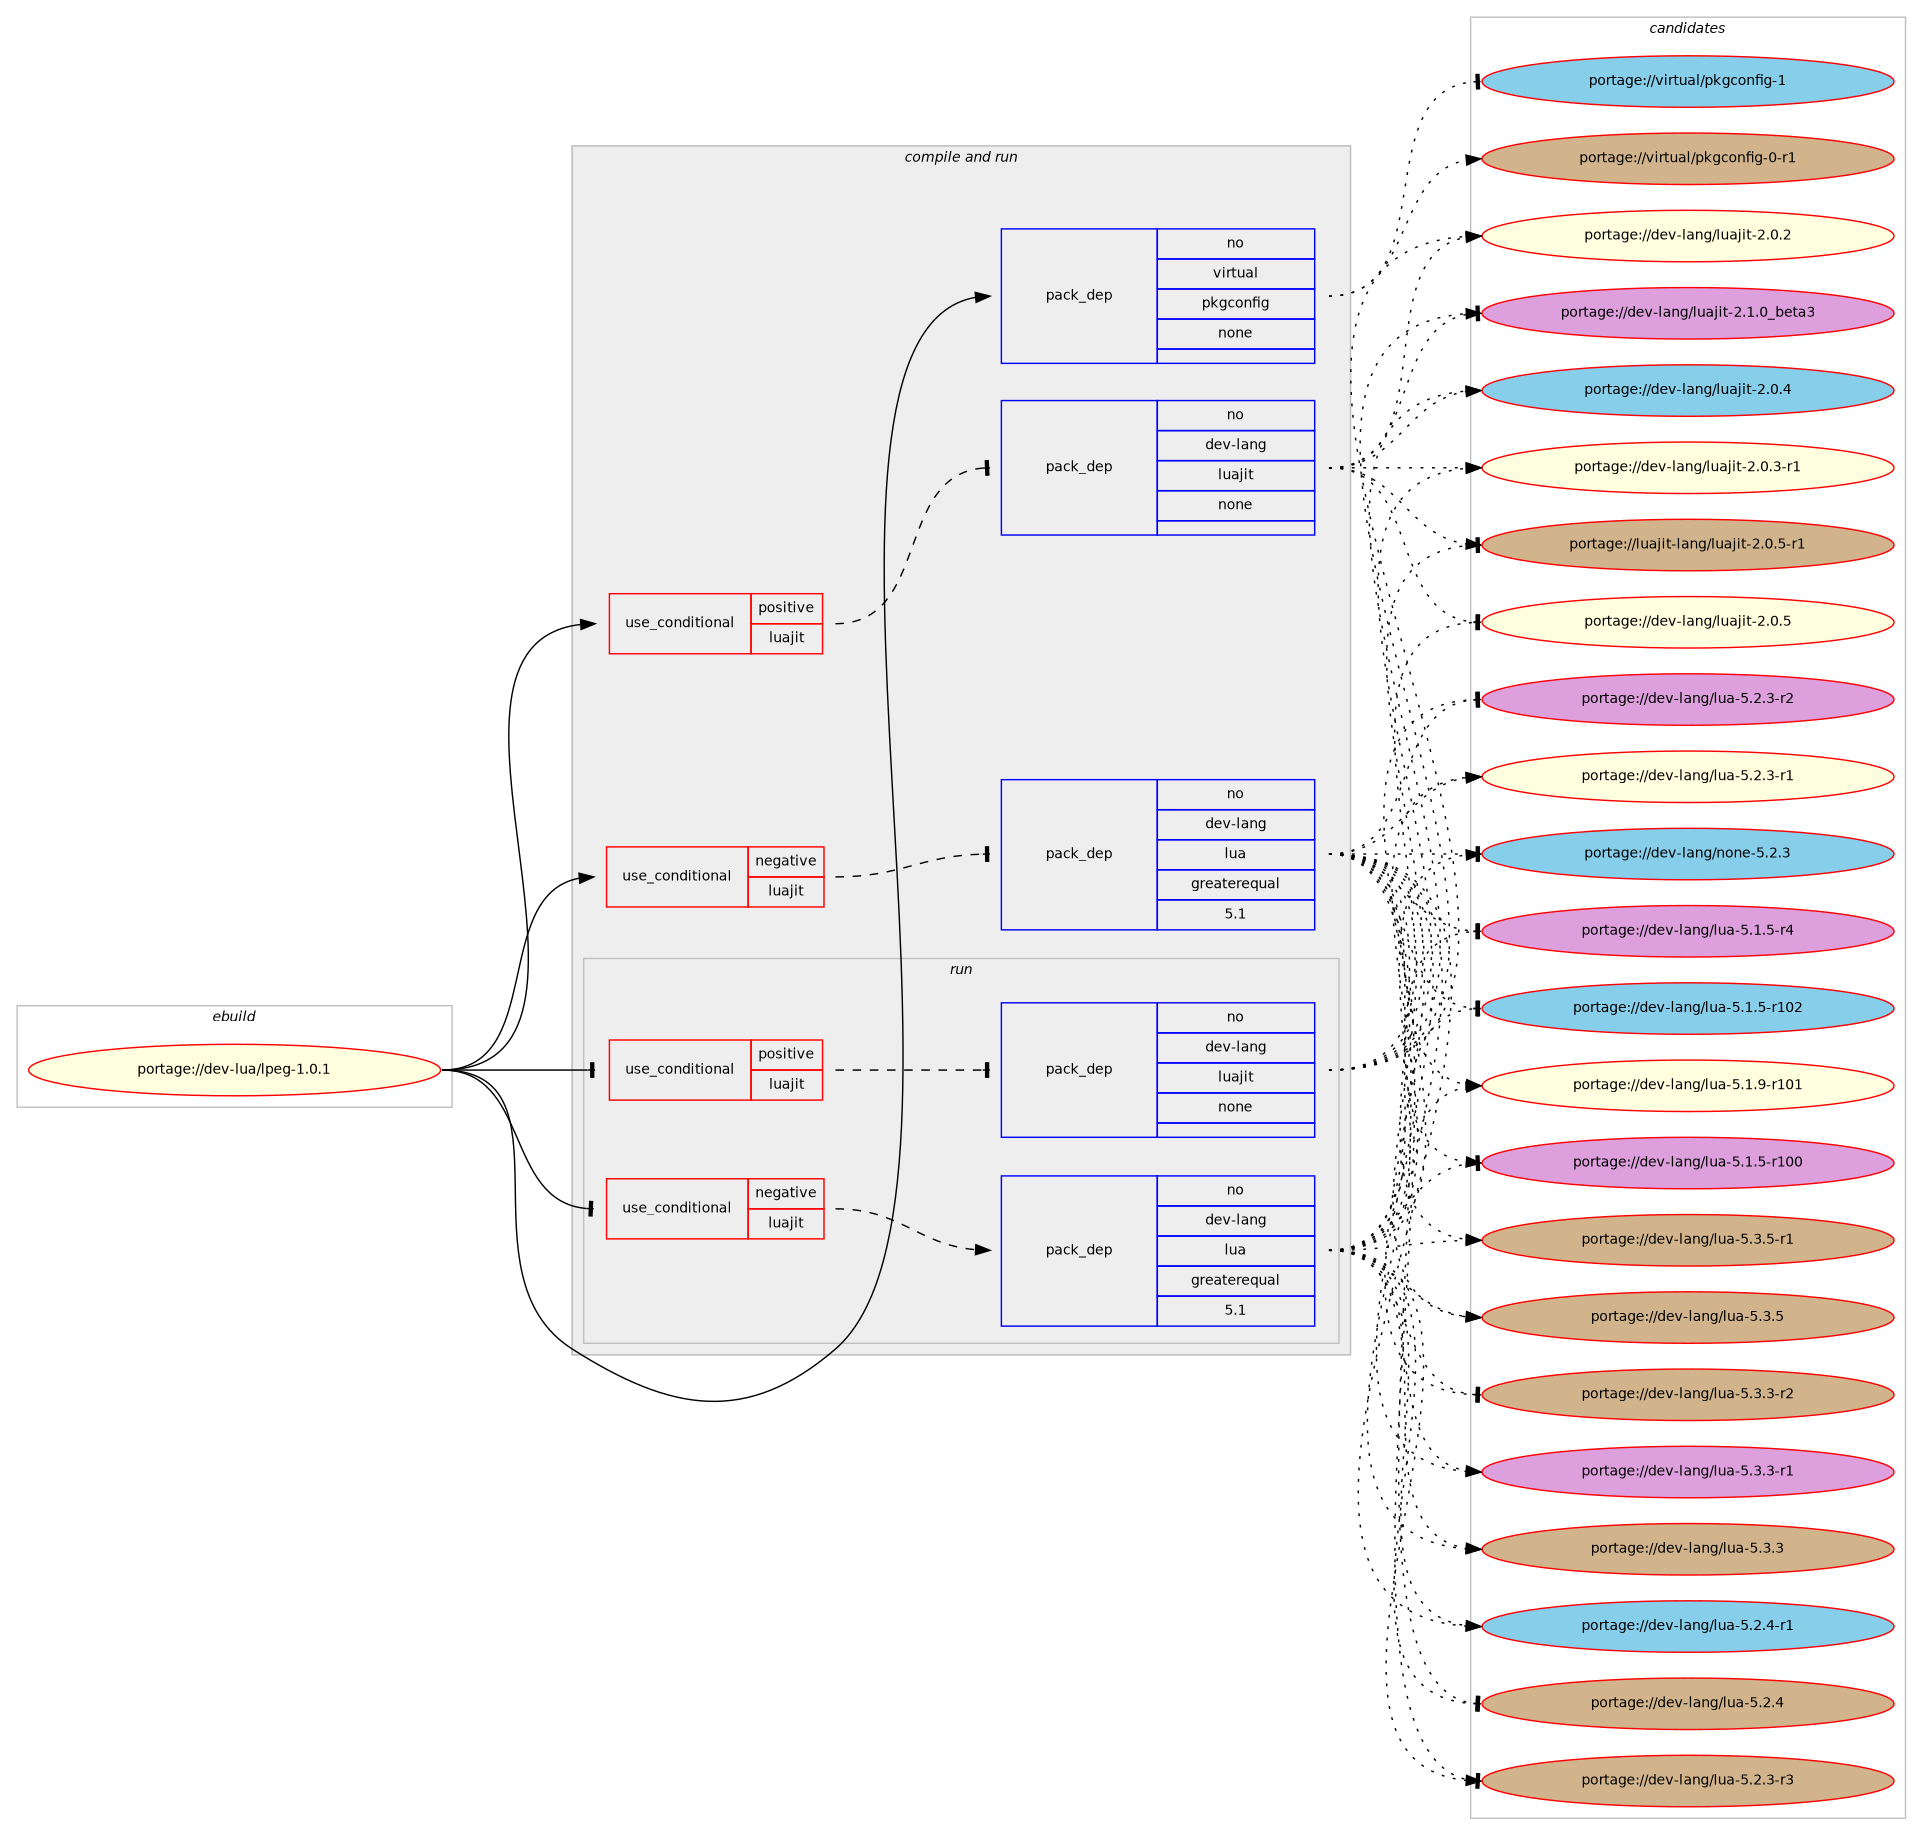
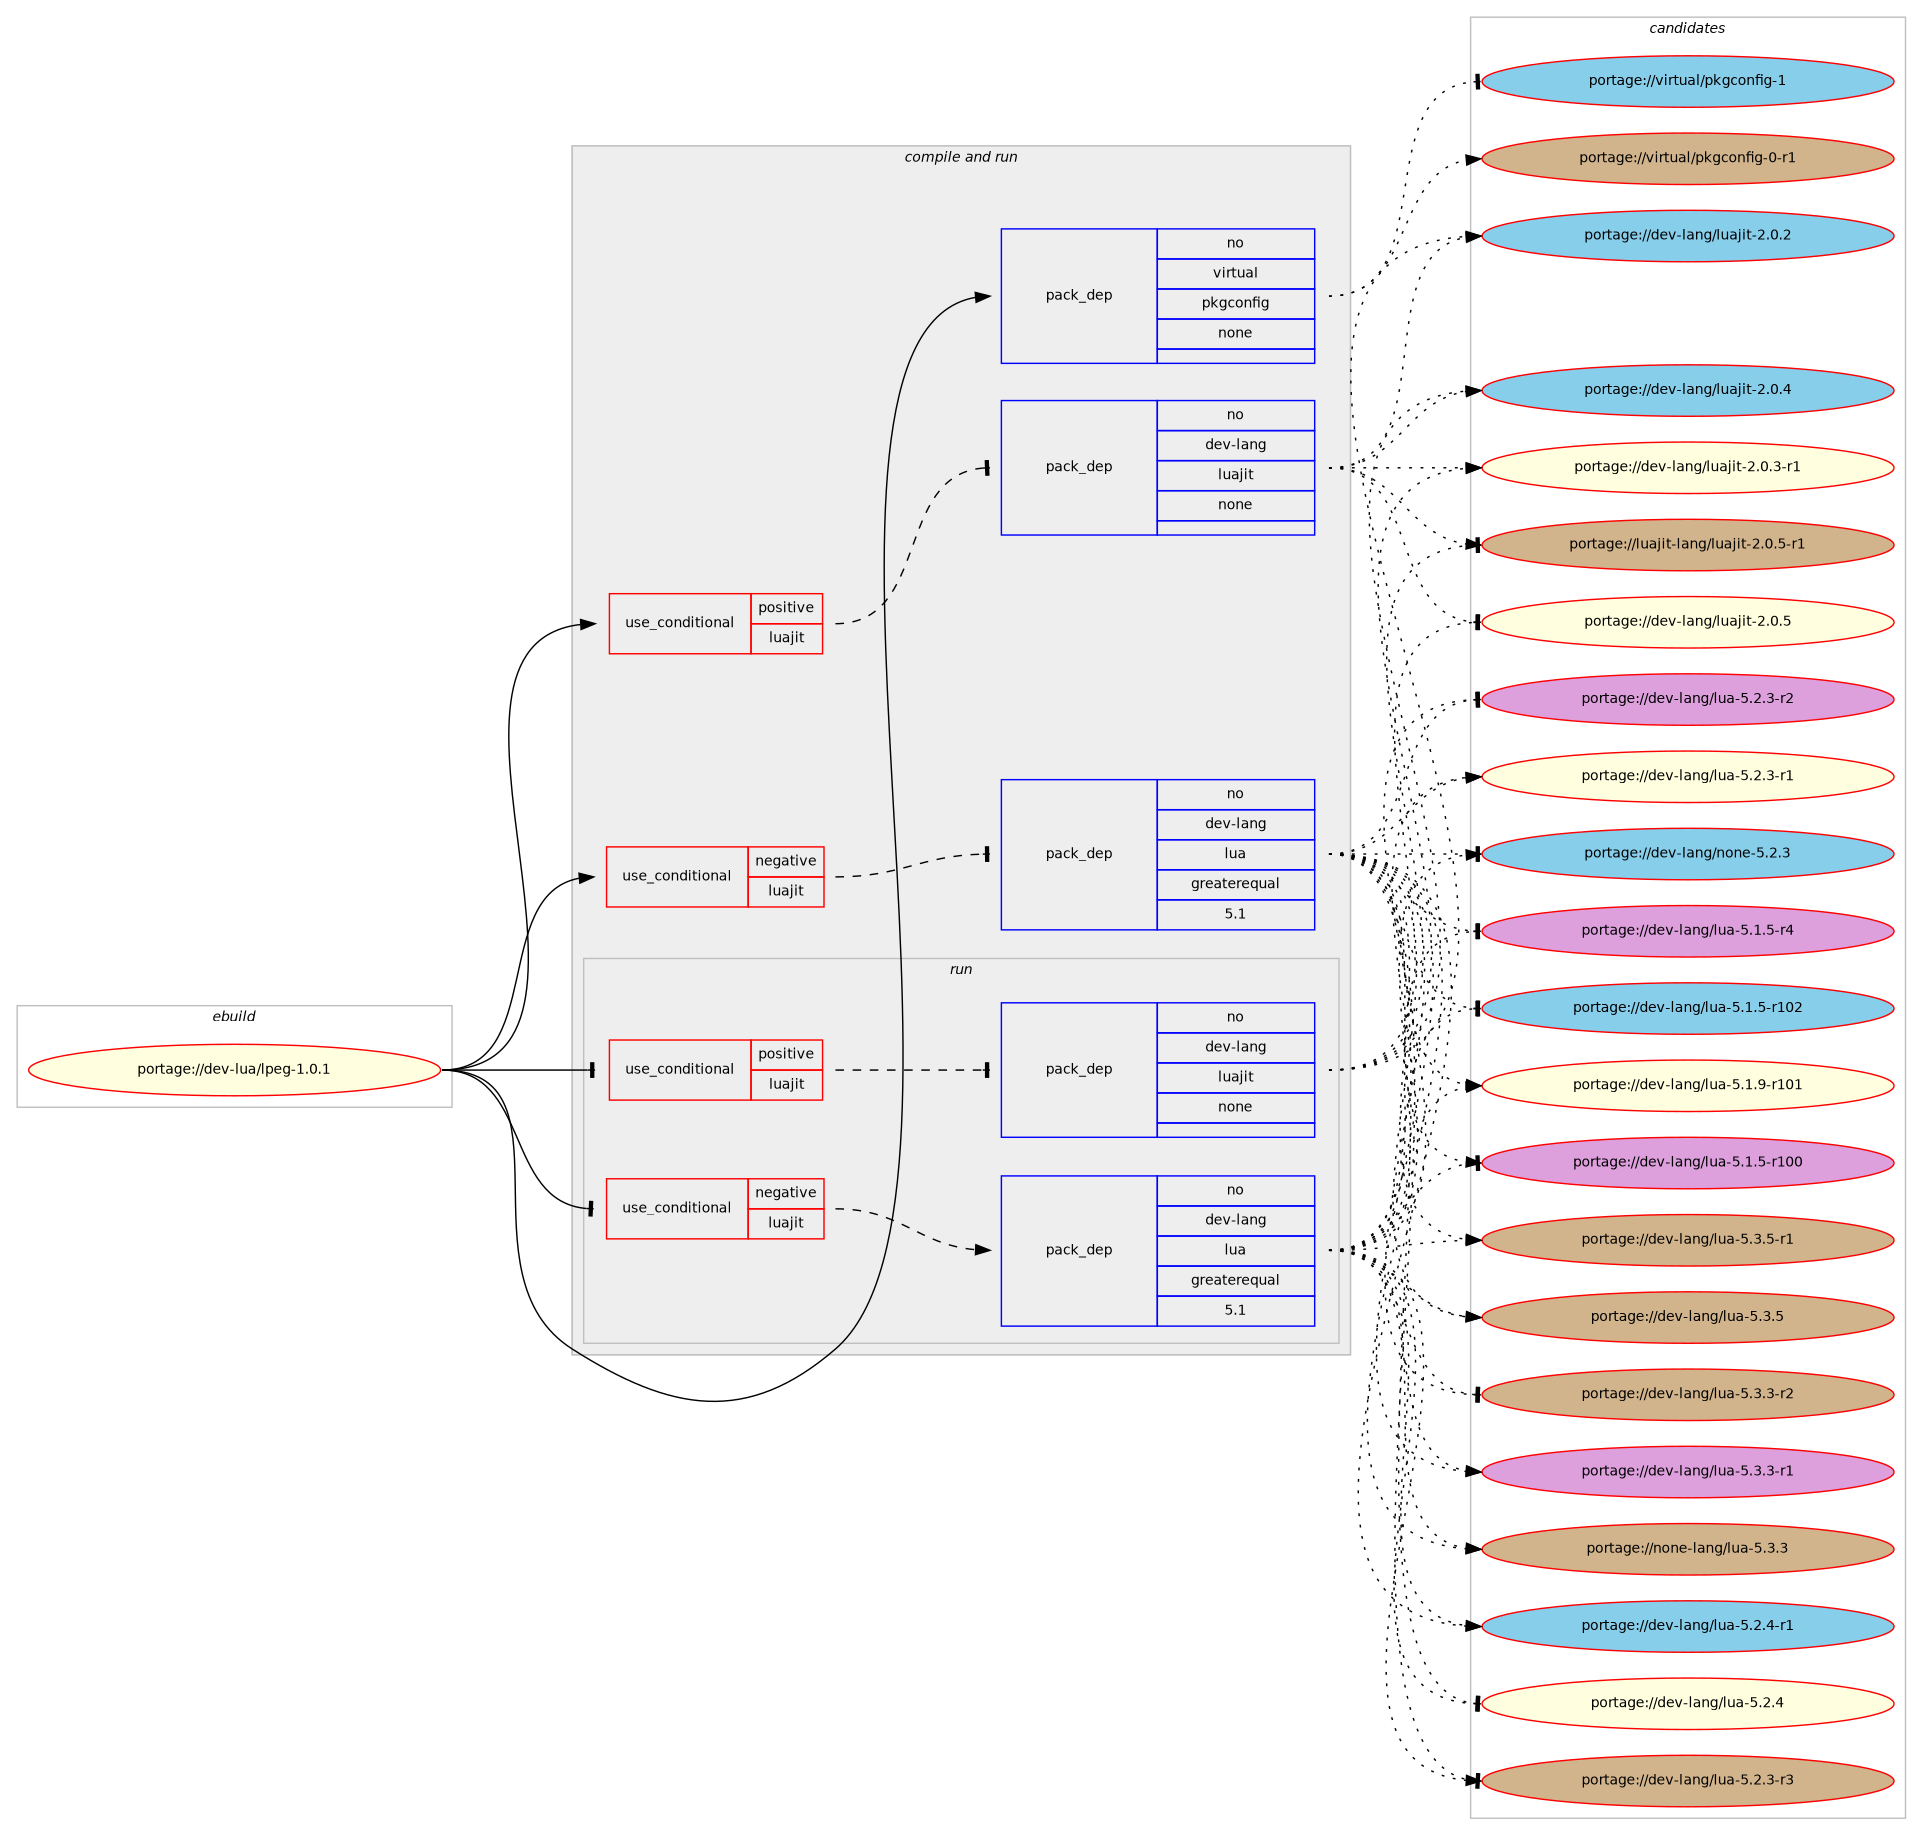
node "portage://dev-lang/luajit-2.0.2": fillcolor lightyellow -> skyblue
node "portage://dev-lang/luajit-2.1.0_beta3": removed
node "portage://dev-lang/lua-5.3.3": label "portage://dev-lang/lua-5.3.3" -> "portage://none-lang/lua-5.3.3"
node "portage://dev-lang/lua-5.2.4": fillcolor tan -> lightyellow
